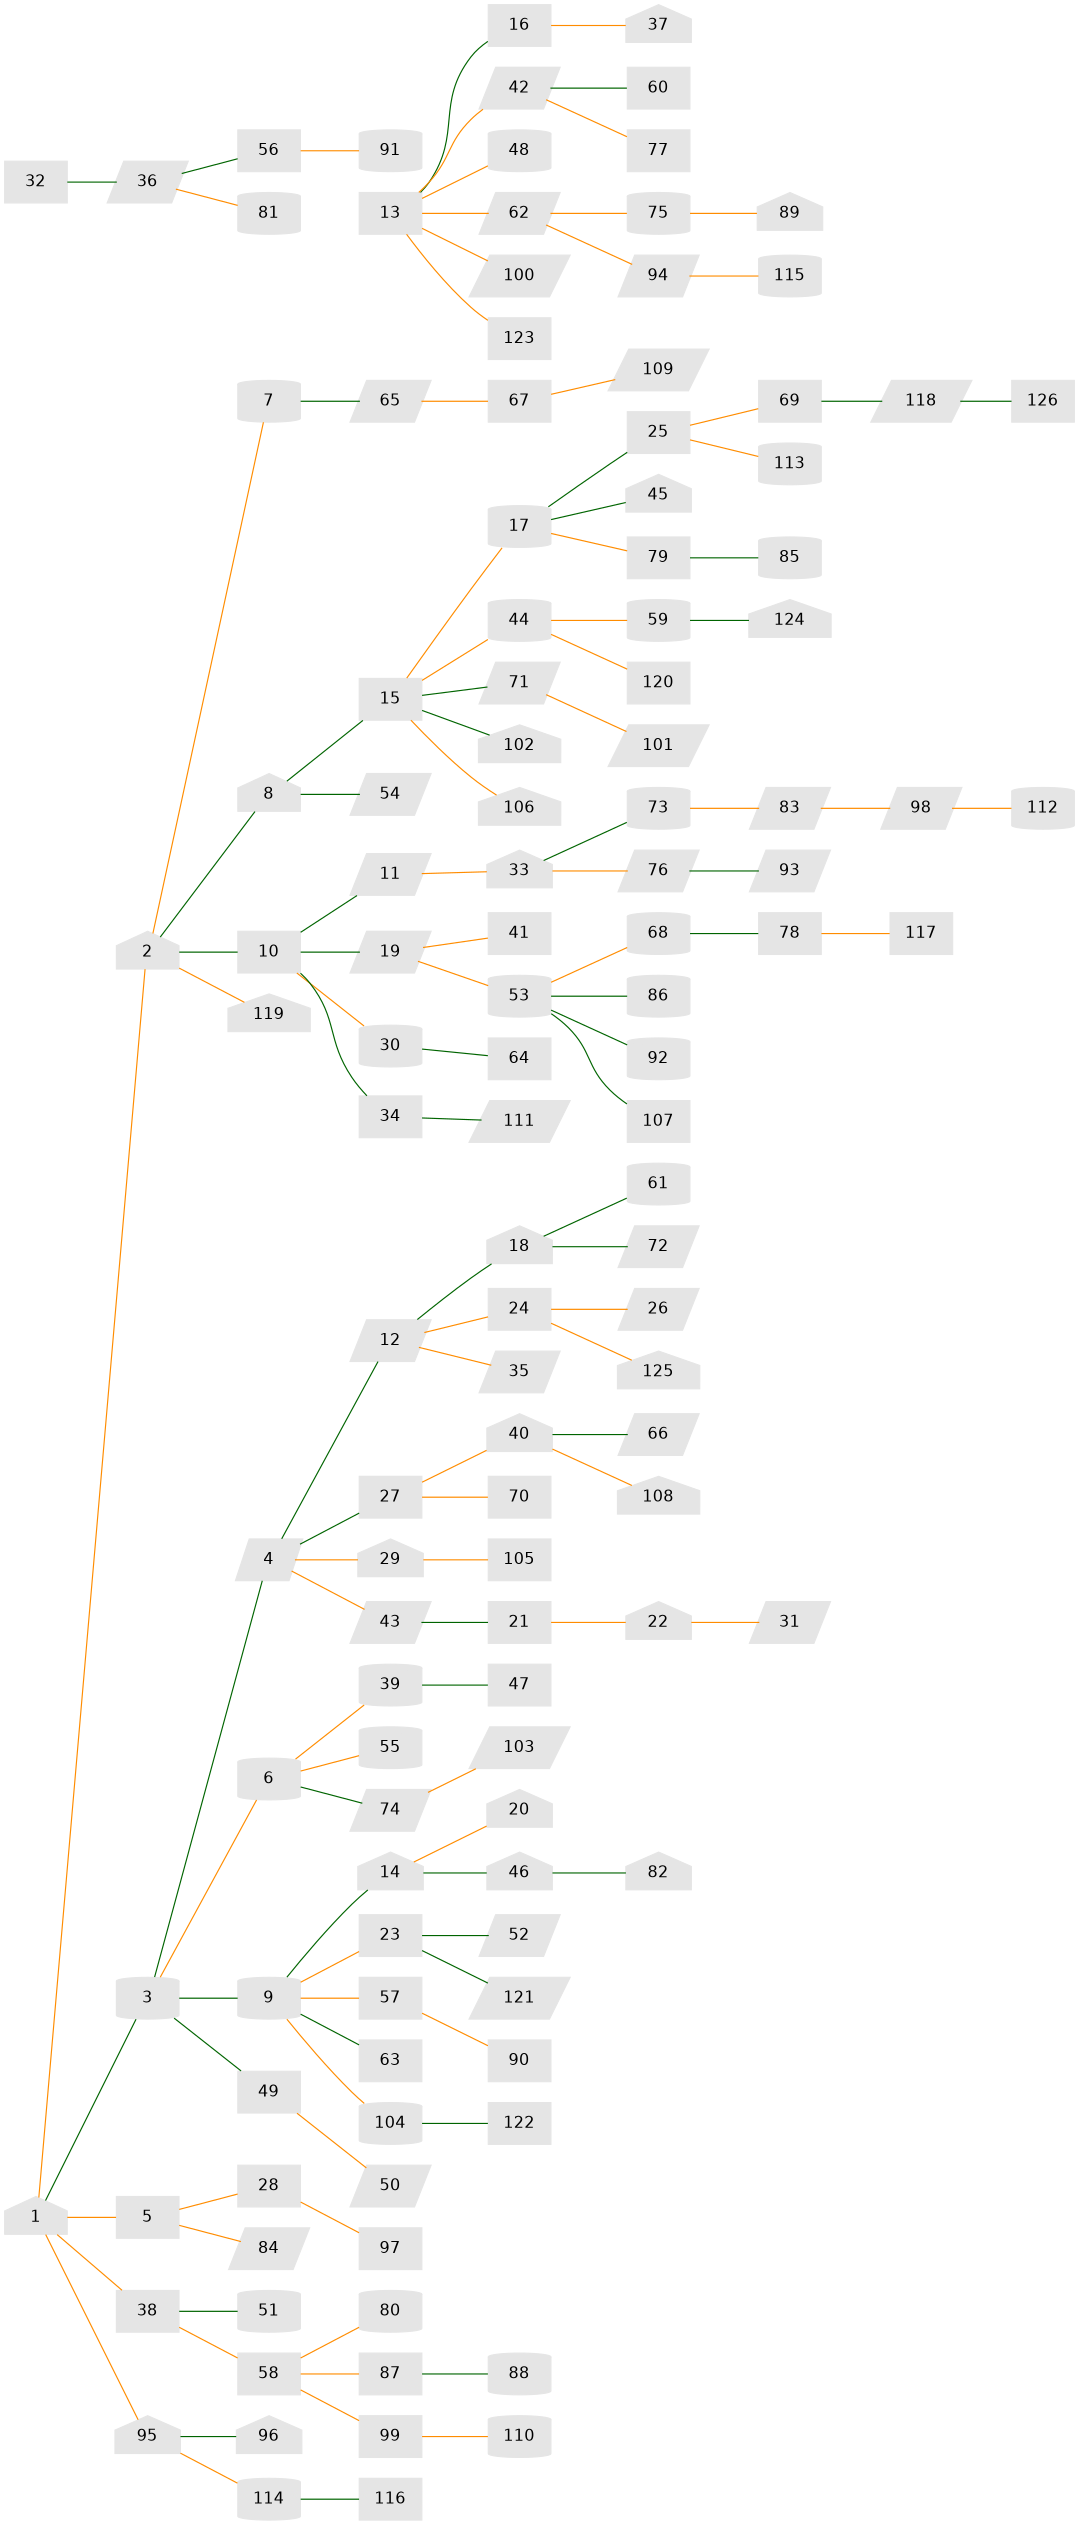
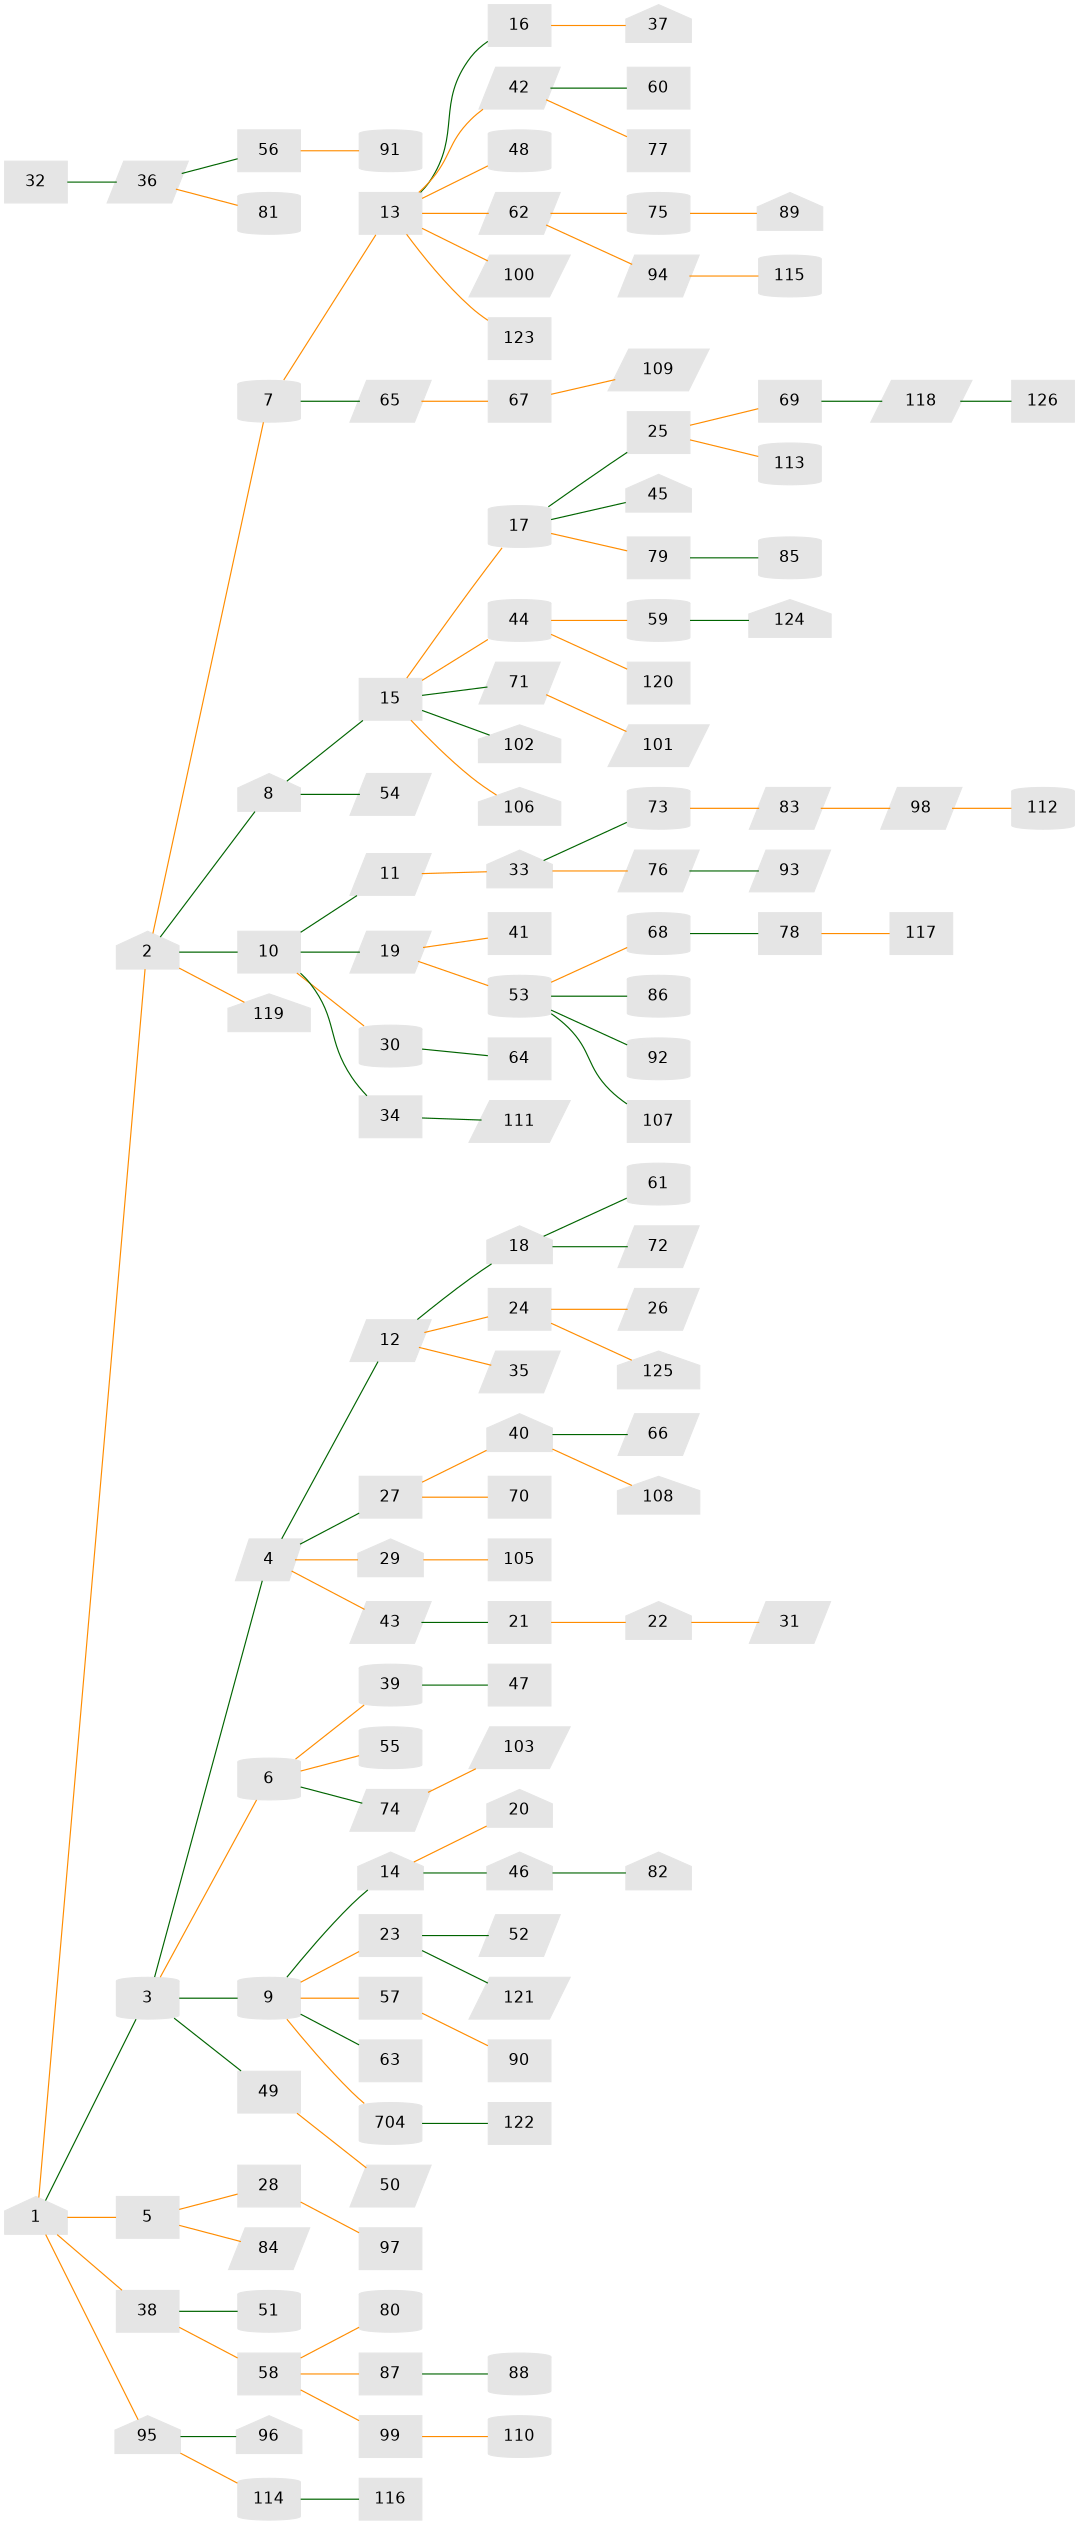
edge "13" -- "7": added
node "104": label "104" -> "704"
